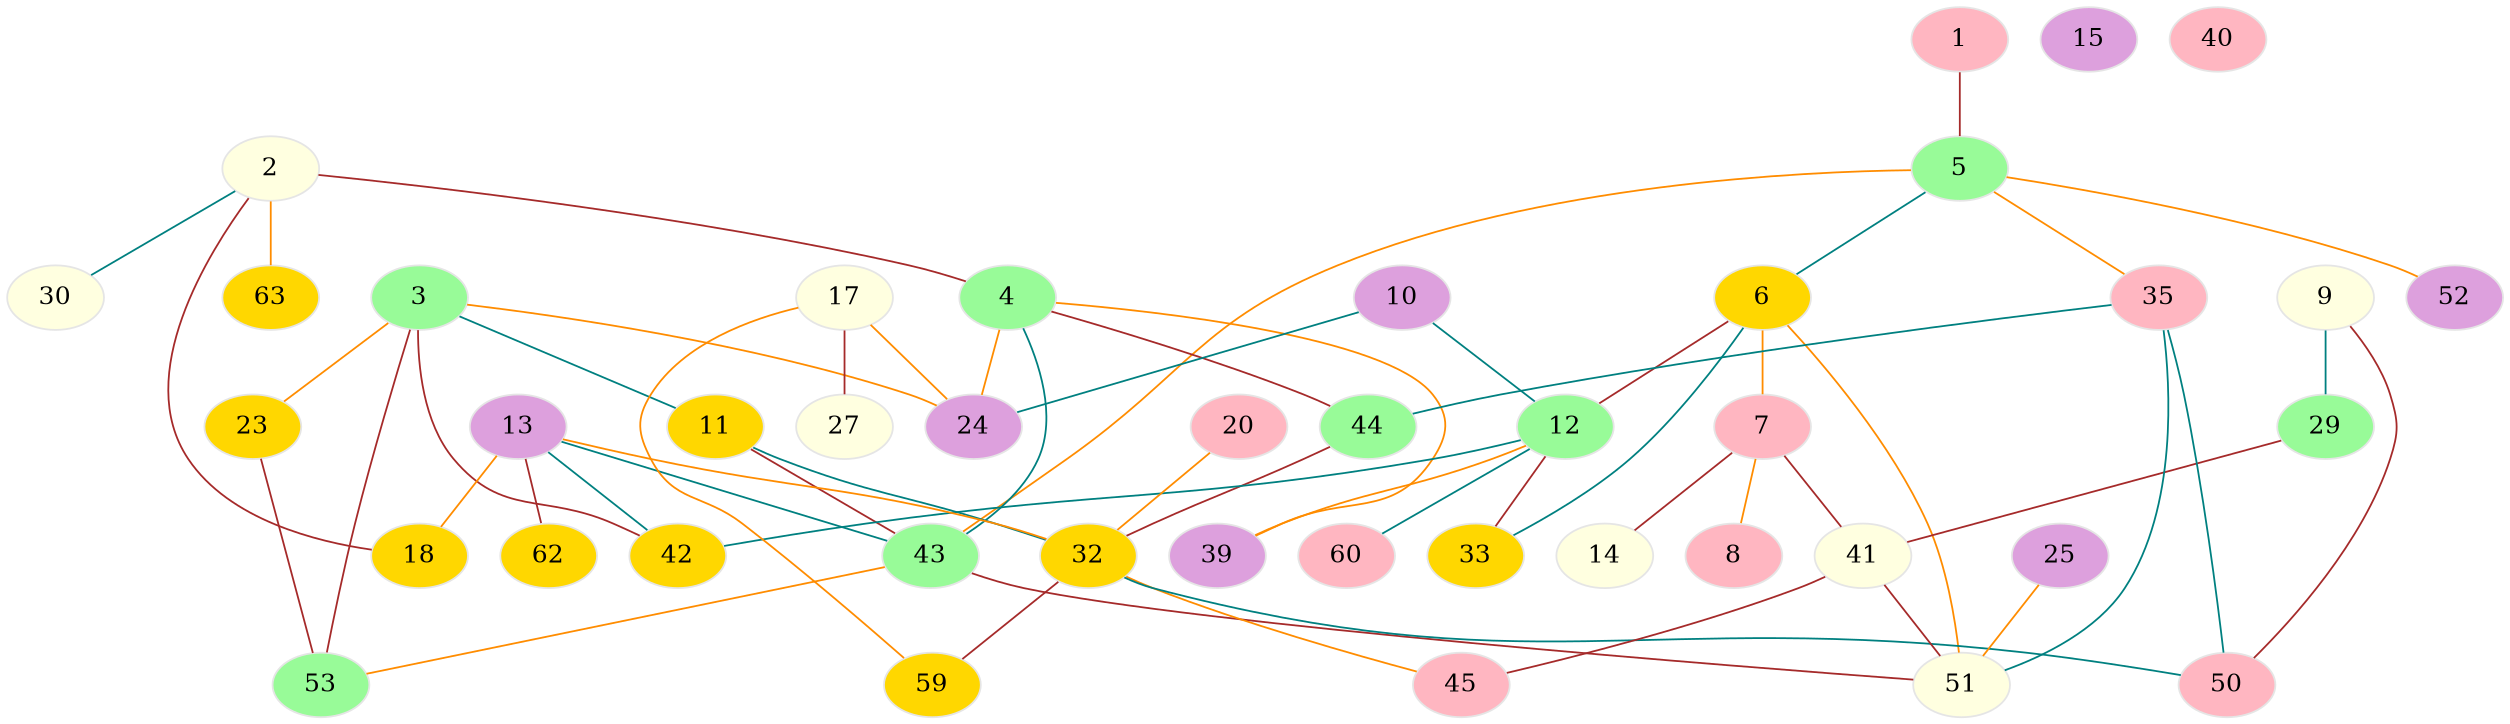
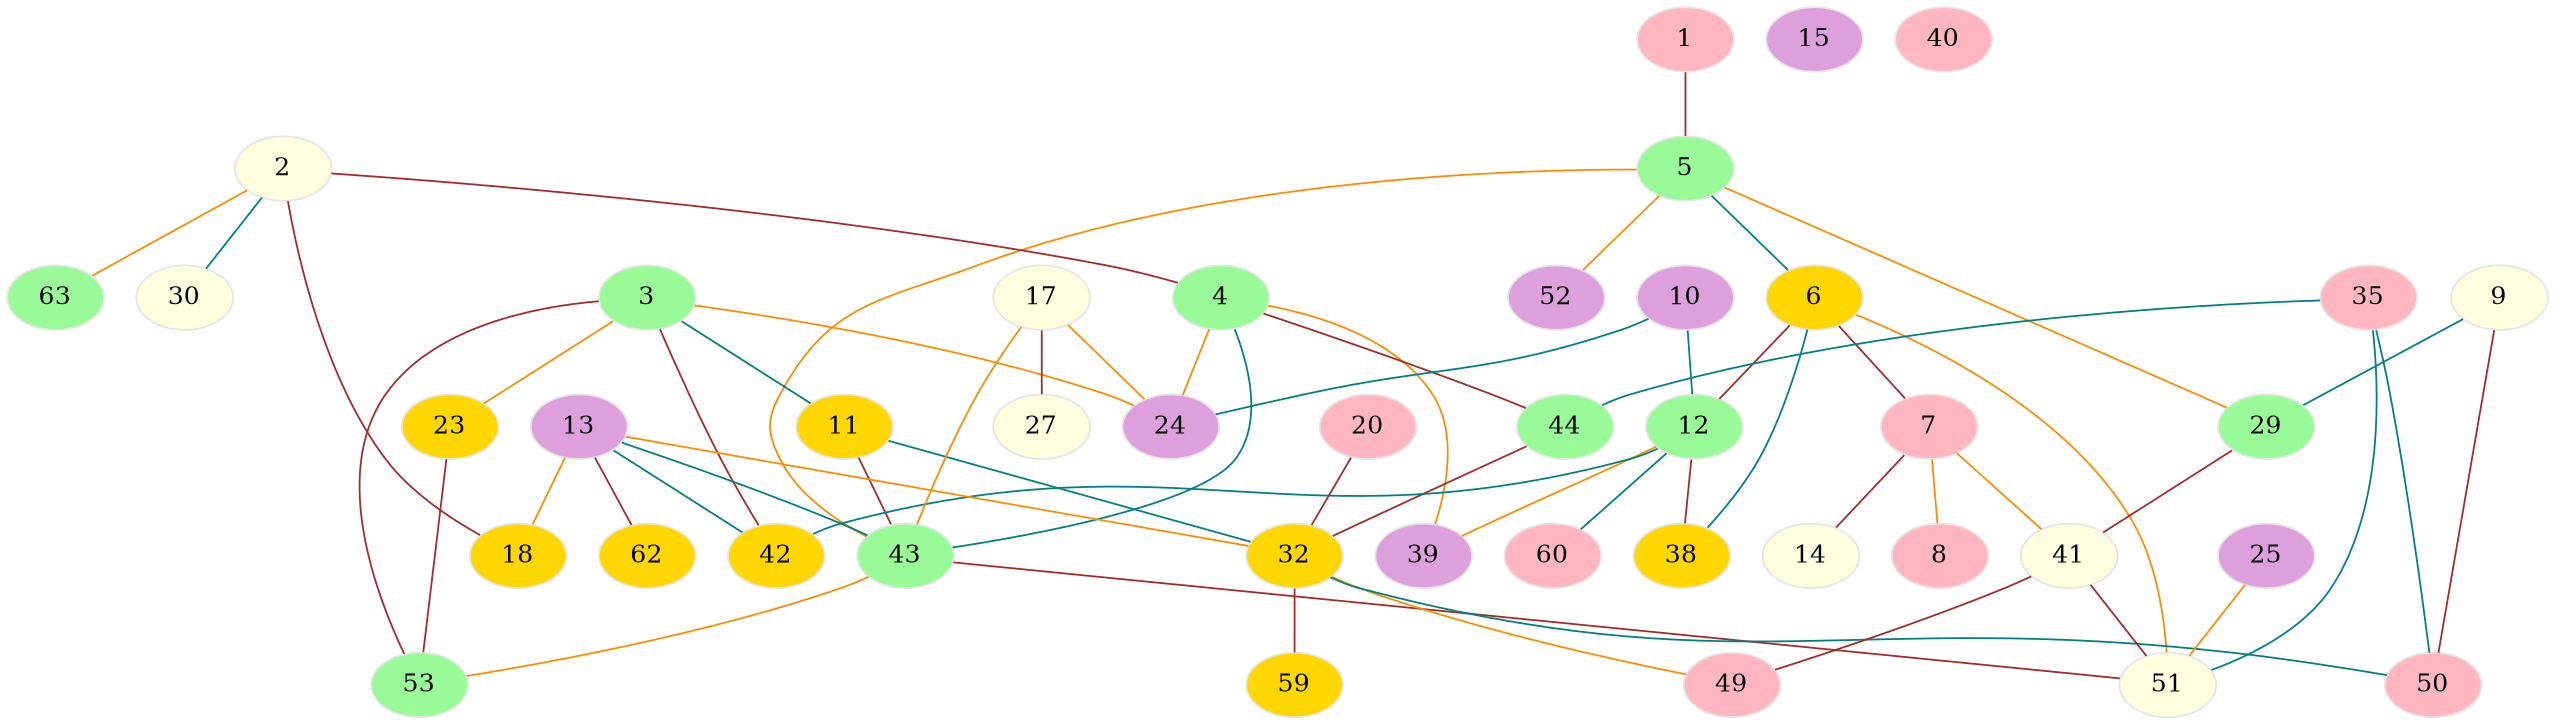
edge "5" -- "35": now "5" -- "29"
node "63": fillcolor gold -> palegreen
edge "6" -- "7": color darkorange -> brown
edge "20" -- "32": color darkorange -> brown
edge "17" -- "59": now "17" -- "43"
edge "7" -- "41": color brown -> darkorange
node "33": label "33" -> "38"
node "45": label "45" -> "49"
